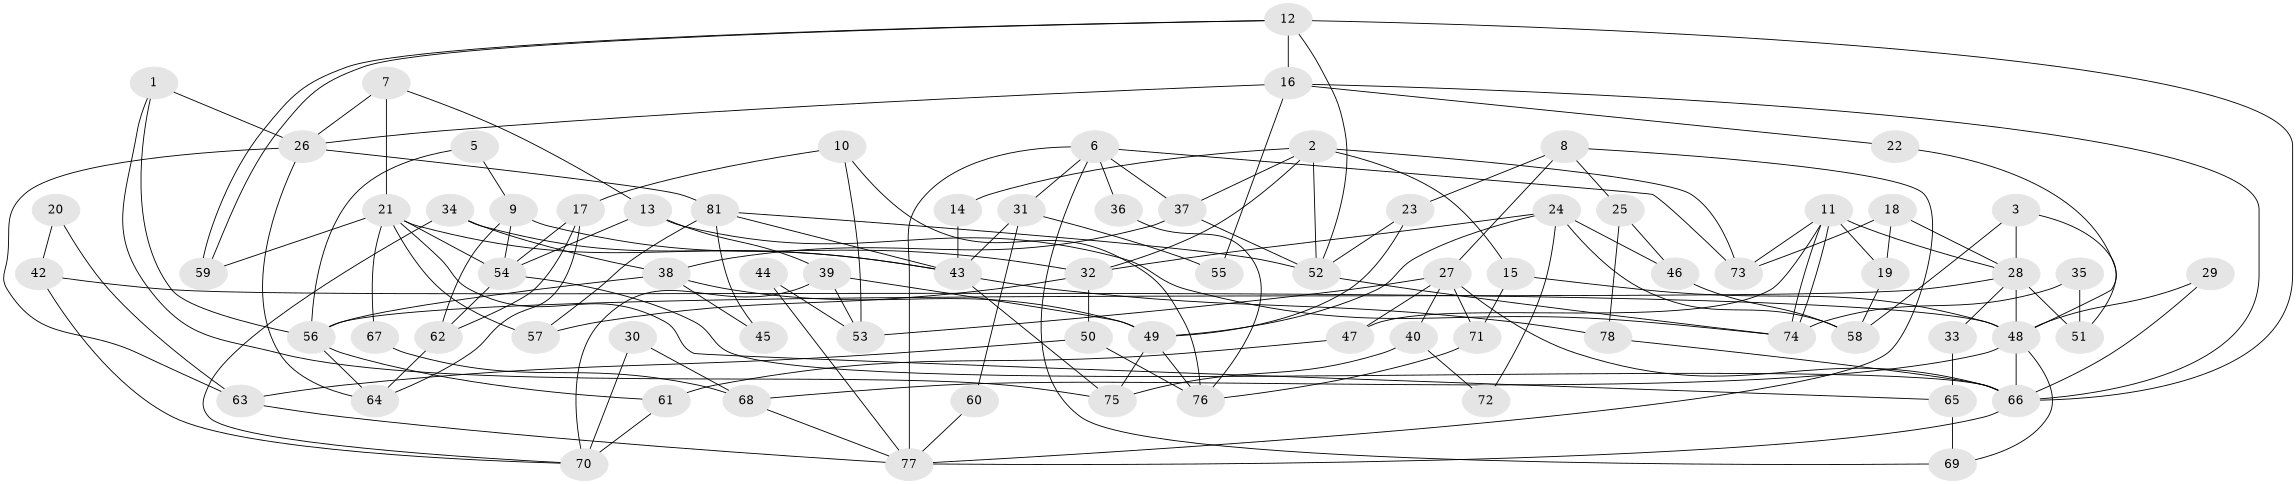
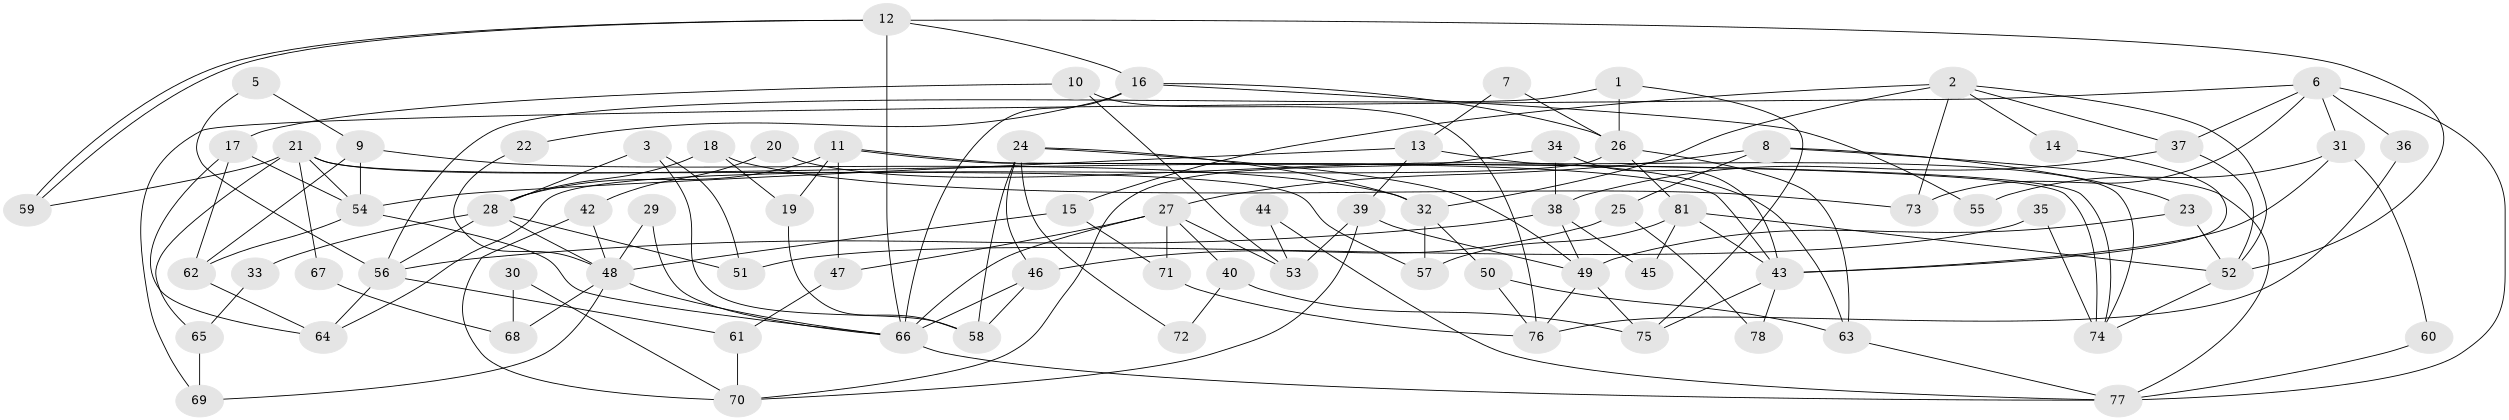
edge "7" -- "21": removed
edge "11" -- "73": removed
edge "78" -- "66": now "46" -- "66"
edge "68" -- "77": removed
